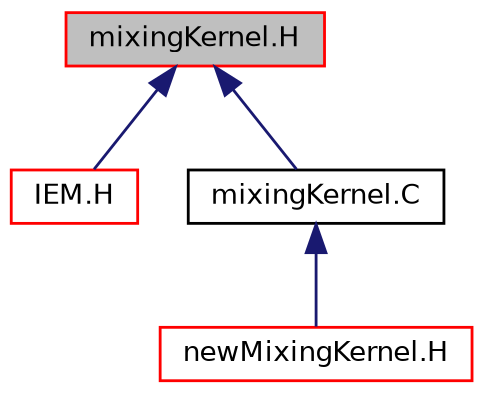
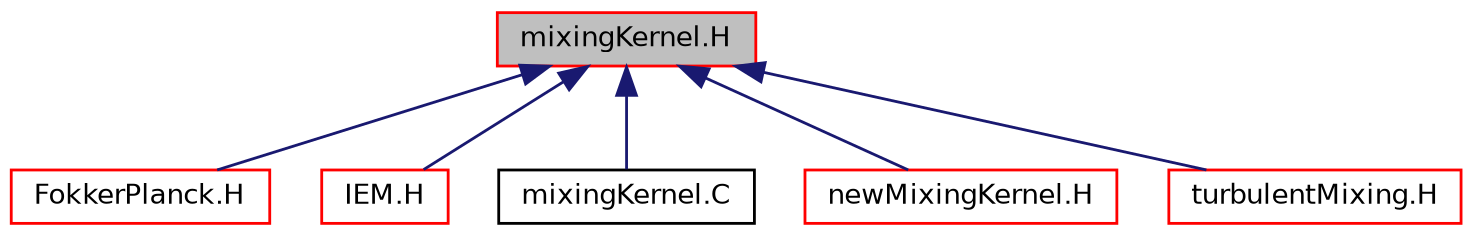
node "FokkerPlanck.H": added
node "turbulentMixing.H": added
edge "newMixingKernel.H" -> "mixingKernel.C": now "newMixingKernel.H" -> "mixingKernel.H"
